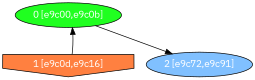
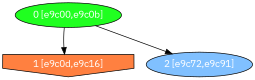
edge "1 [e9c0d,e9c16]" -> "0 [e9c00,e9c0b]": reversed
